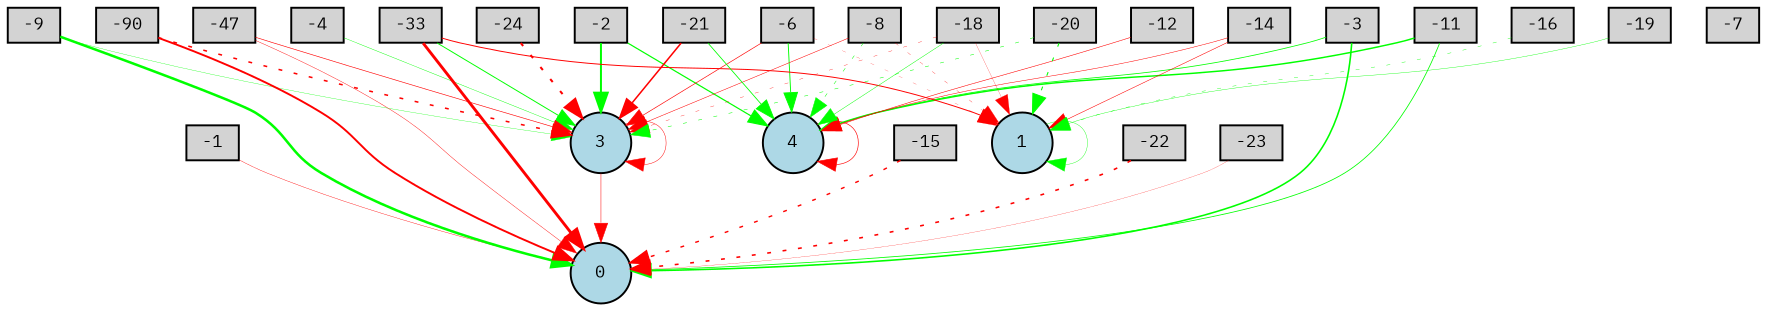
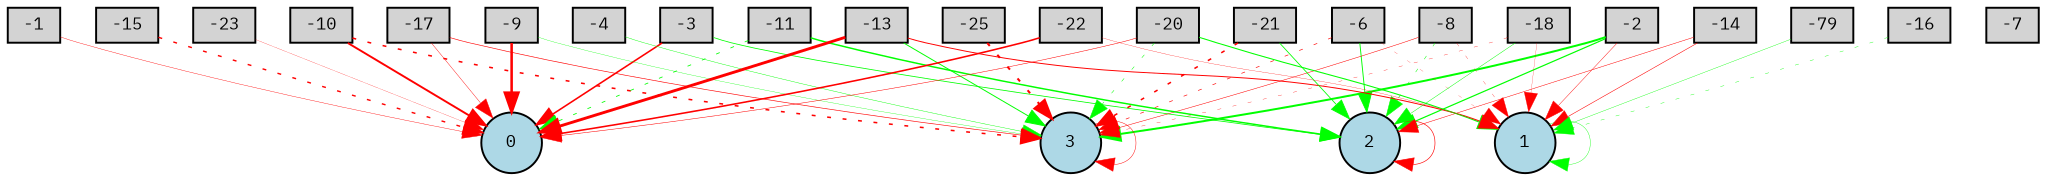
node "-90": label "-90" -> "-10"
node "-47": label "-47" -> "-17"
node "-33": label "-33" -> "-13"
node "-24": label "-24" -> "-25"
node "-12": removed
node "-19": label "-19" -> "-79"
edge "-20" -> "1": style dotted -> solid
edge "-22" -> "1": added
edge "-21" -> "3": style solid -> dotted
edge "-2" -> "1": added
edge "-6" -> "3": style solid -> dotted
node "4": label "4" -> "2"
edge "-9" -> "0": color green -> red
edge "3" -> "0": now "-20" -> "0"
edge "-11" -> "0": style solid -> dotted
edge "-22" -> "0": style dotted -> solid
edge "-3" -> "0": color green -> red
